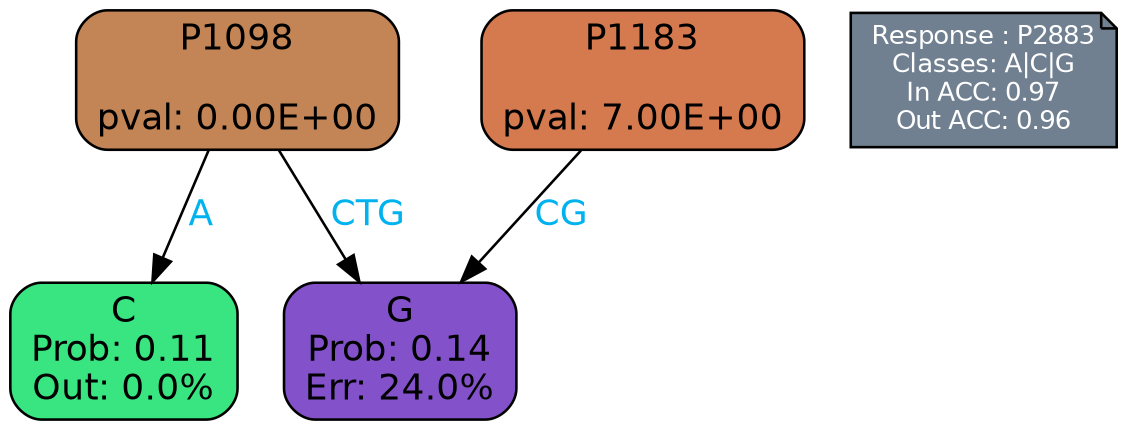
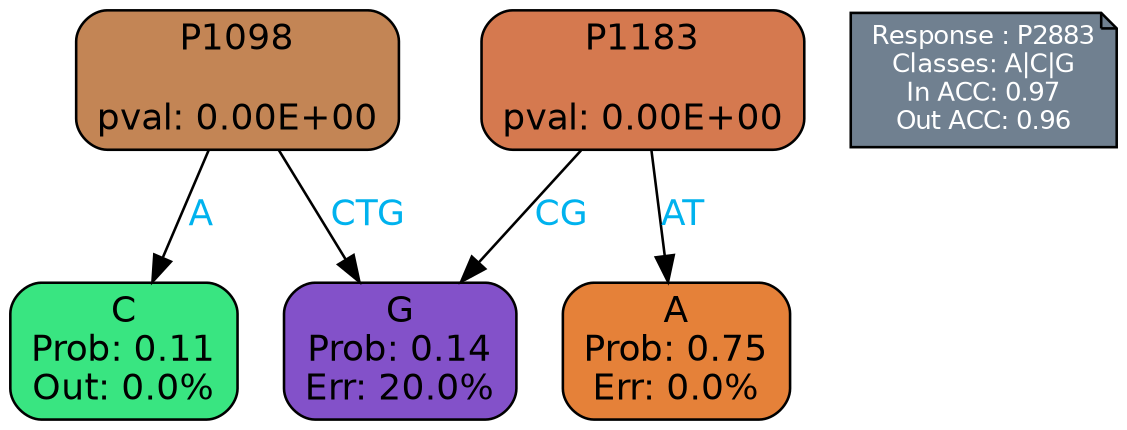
node "P1183 pval: 7.00E+00": label "P1183 pval: 7.00E+00" -> "P1183 pval: 0.00E+00"
node "G Prob: 0.14 Err: 24.0%": label "G Prob: 0.14 Err: 24.0%" -> "G Prob: 0.14 Err: 20.0%"
node "A Prob: 0.75 Err: 0.0%": added
